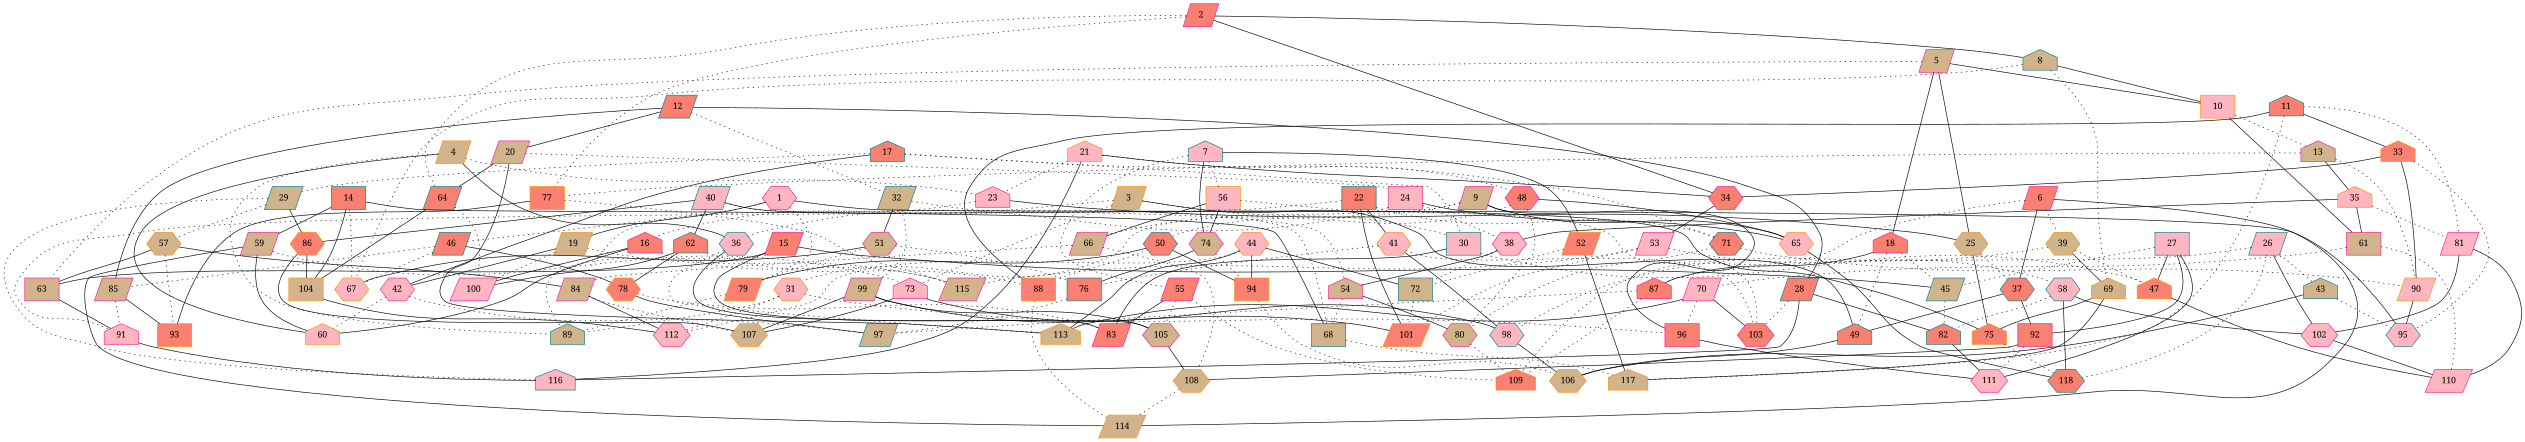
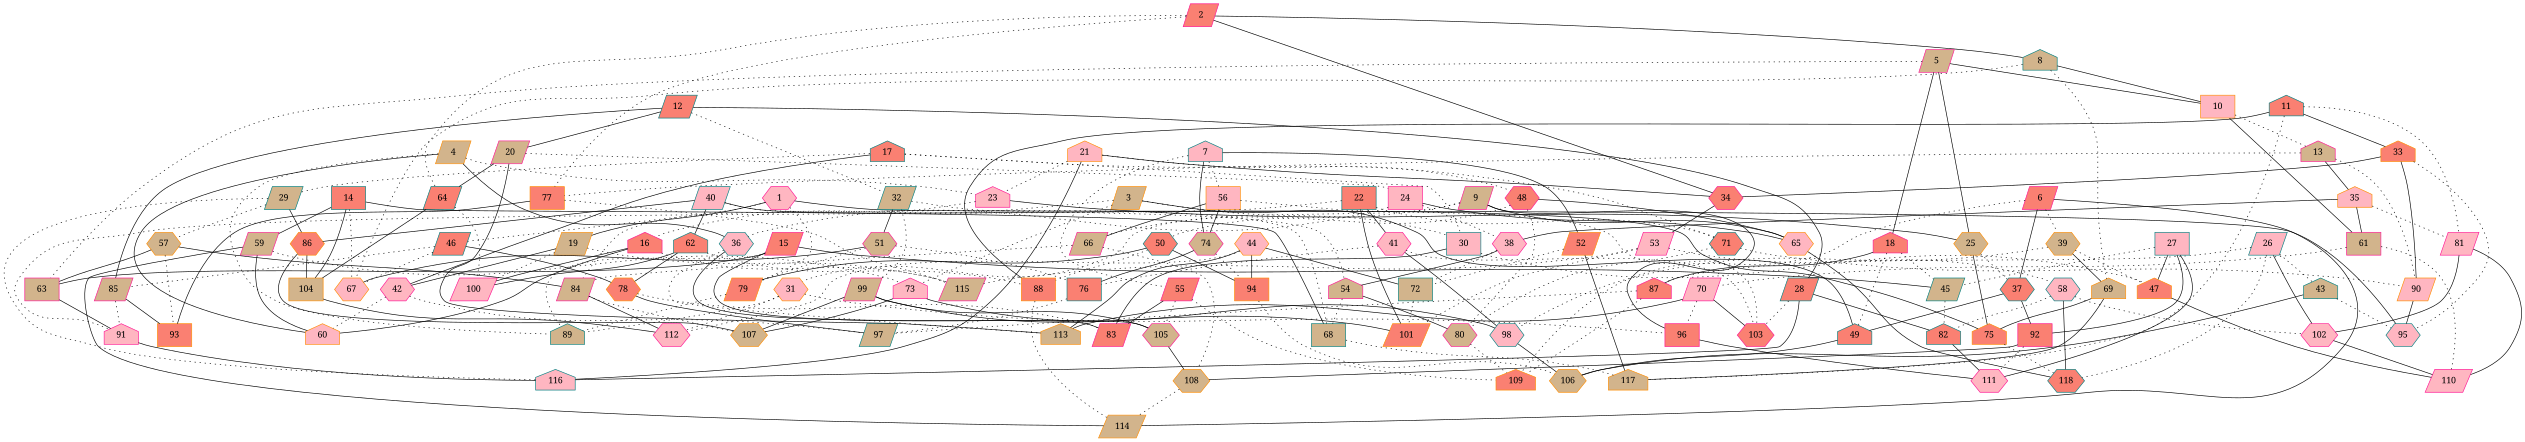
node "41": color darkorange -> deeppink
edge "58" -- "102": style solid -> dotted
